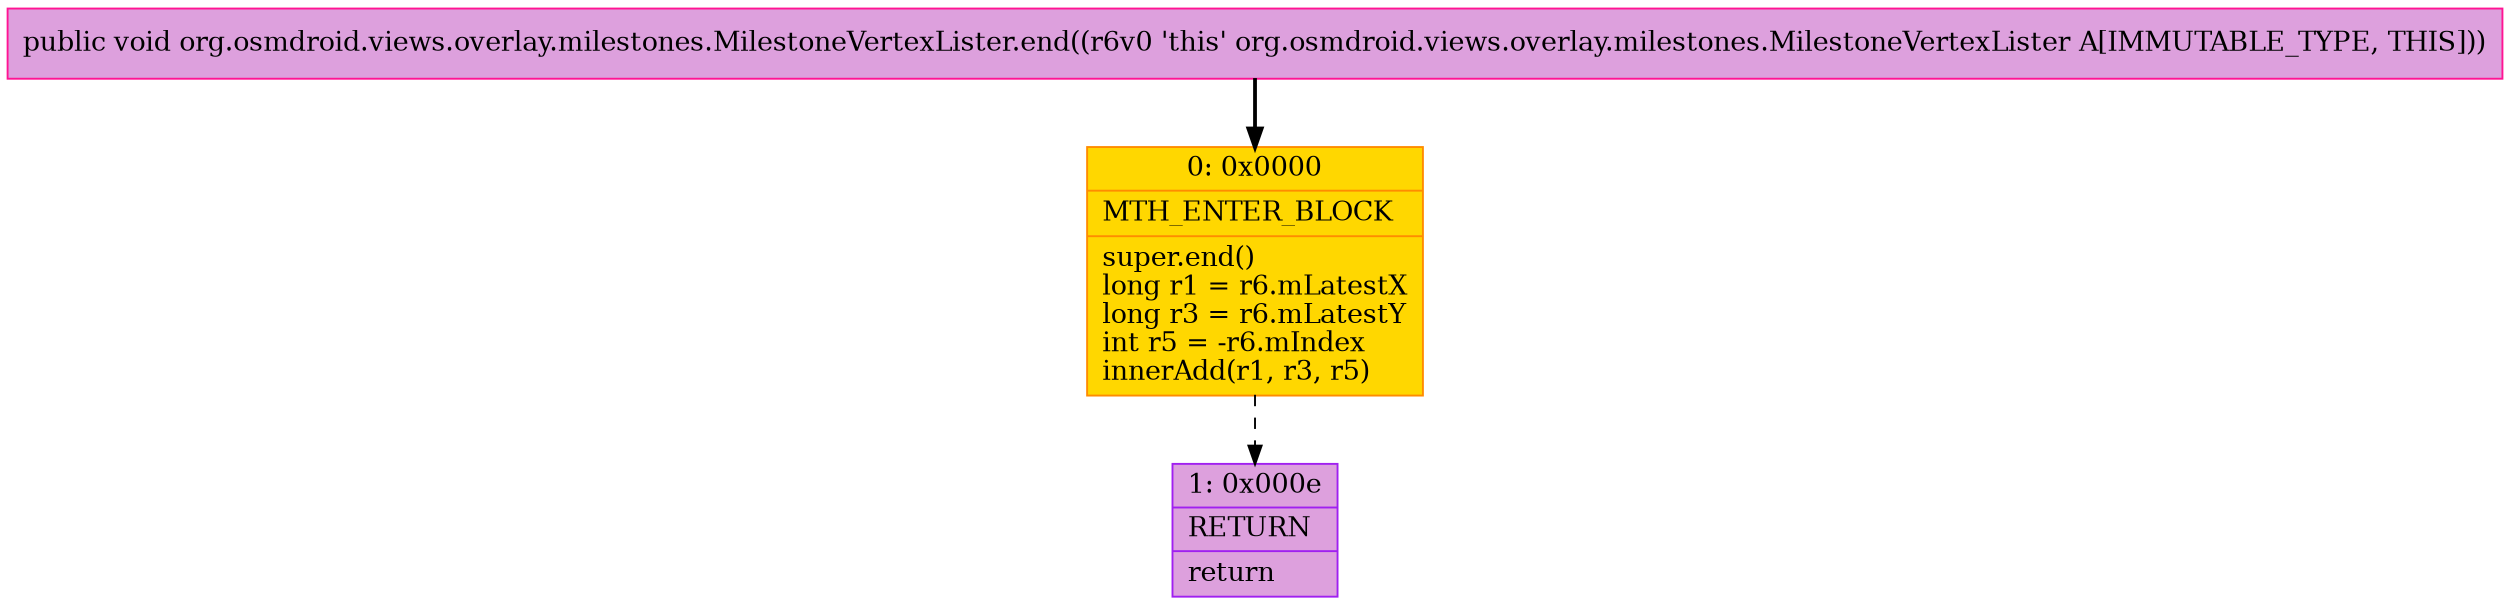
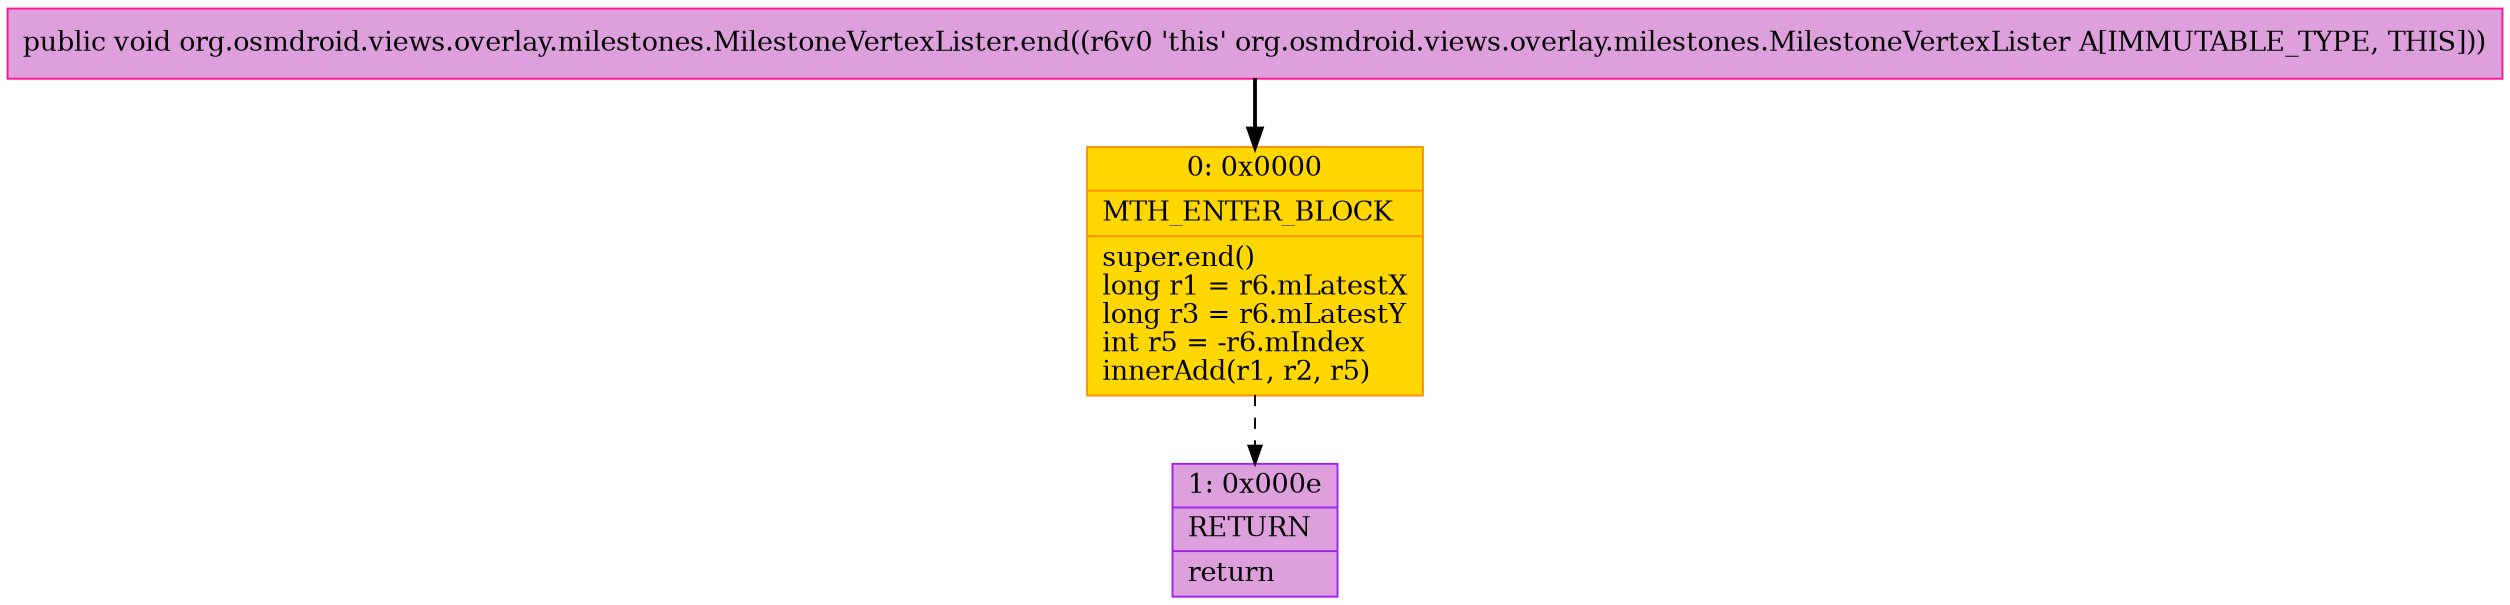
node "0: 0x0000": text "innerAdd(r1, r3, r5)" -> "innerAdd(r1, r2, r5)"
